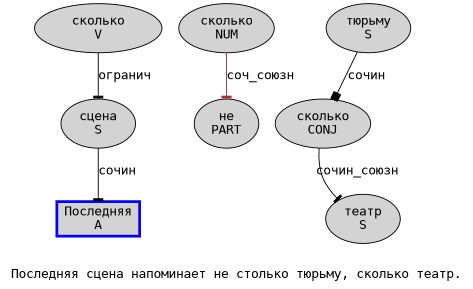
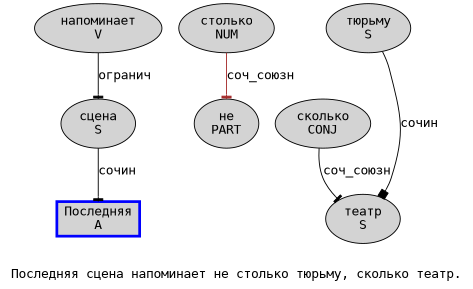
node "сколько V": label "сколько V" -> "напоминает V"
node "сколько NUM": label "сколько NUM" -> "столько NUM"
edge "тюрьму S" -> "сколько CONJ": now "тюрьму S" -> "театр S"
edge "сколько CONJ" -> "театр S": label "сочин_союзн" -> "соч_союзн"
